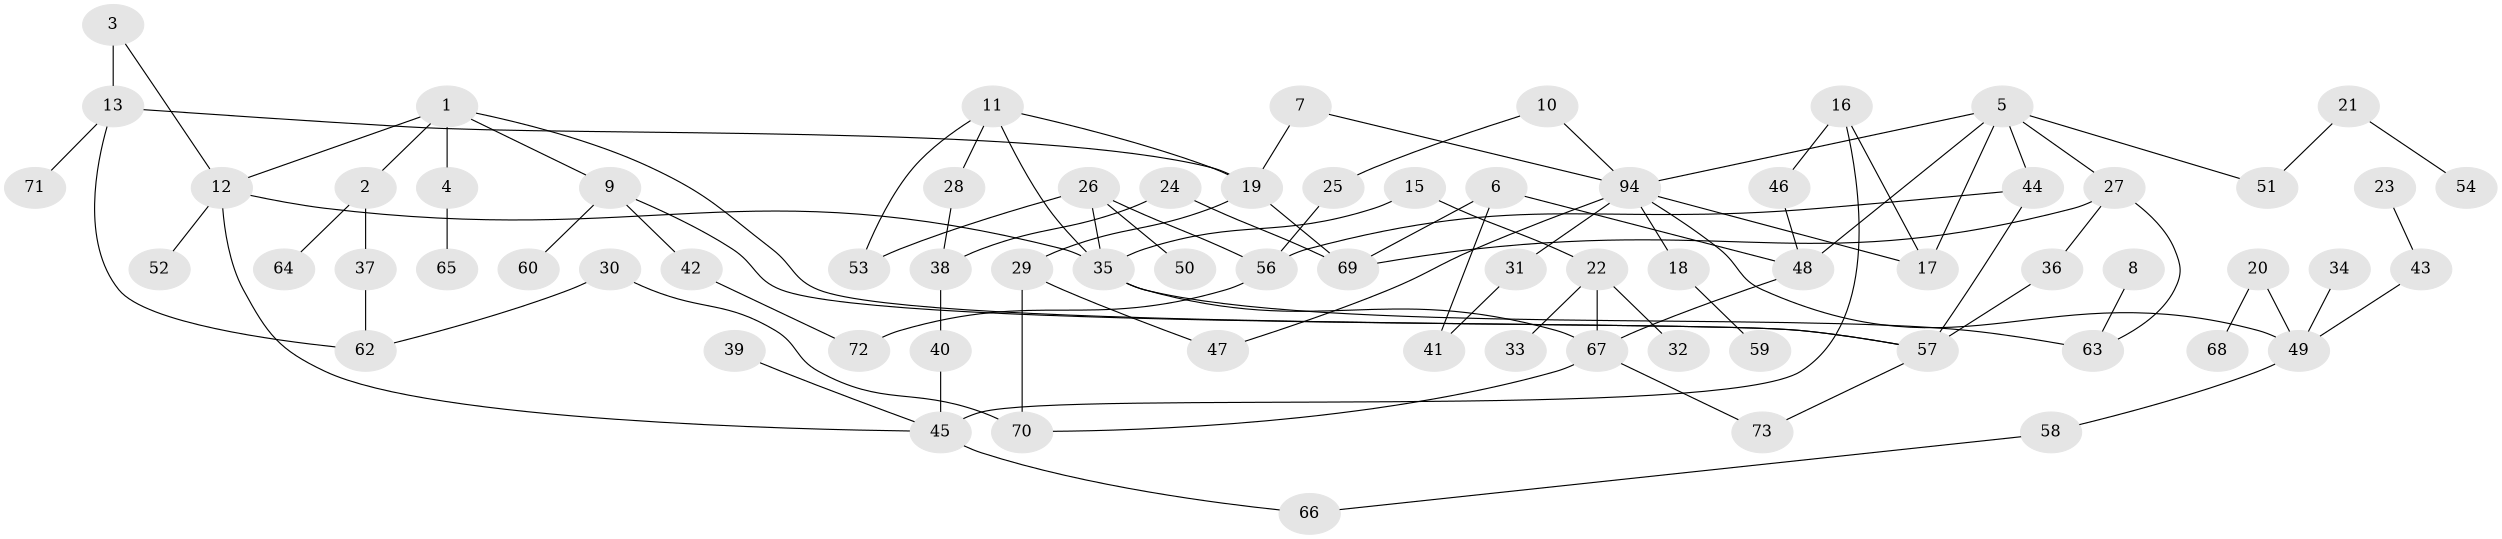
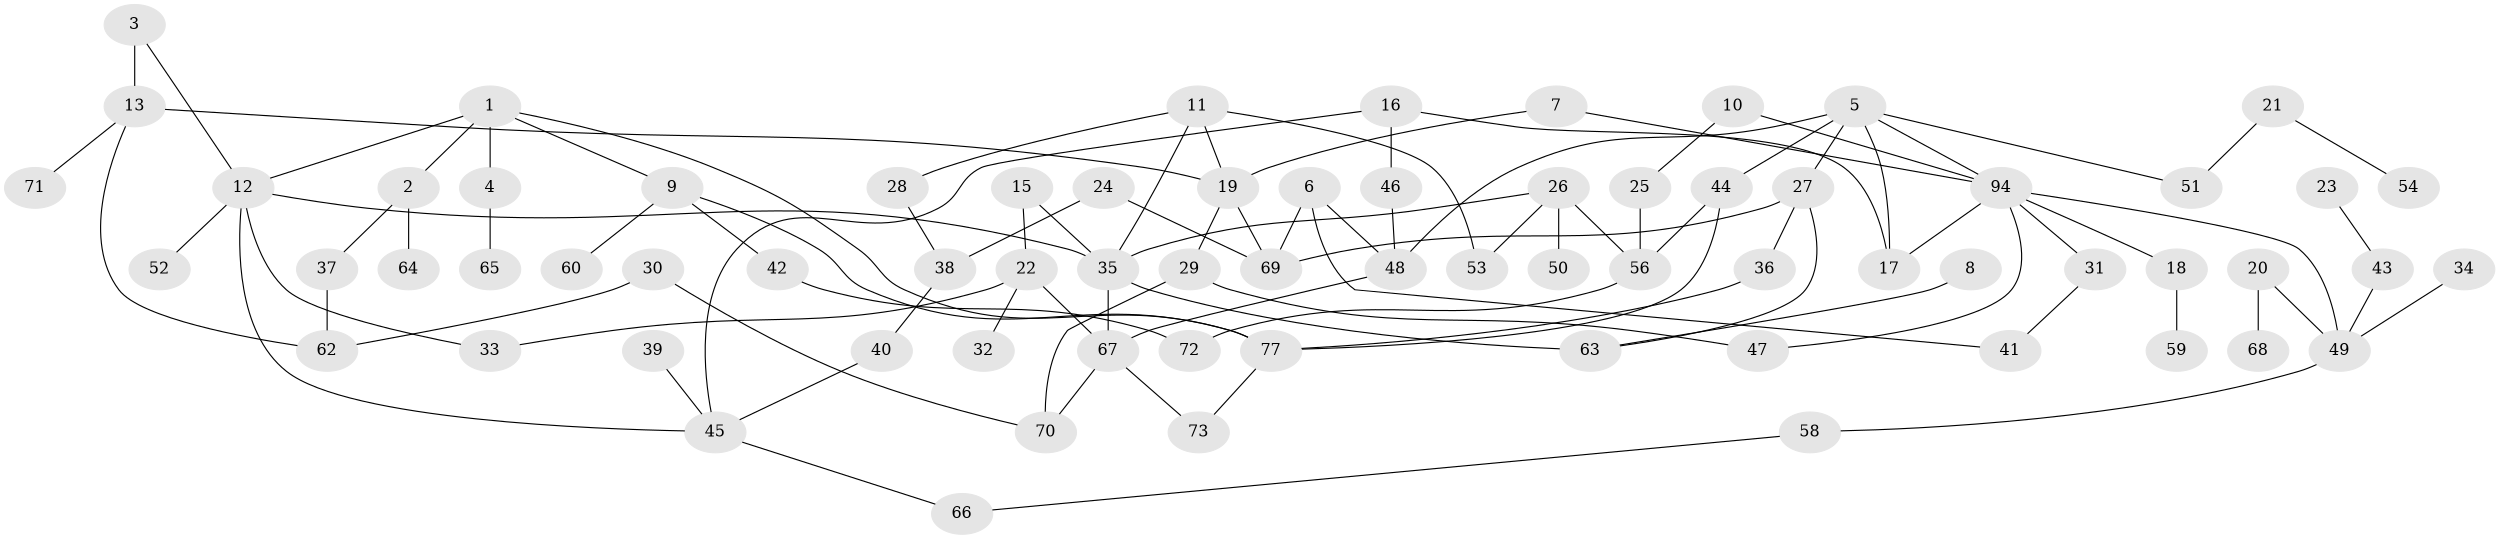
edge "12" -- "33": added
node "57": label "57" -> "77"
